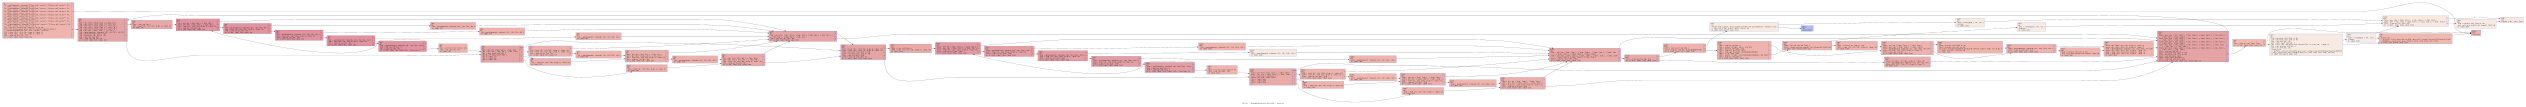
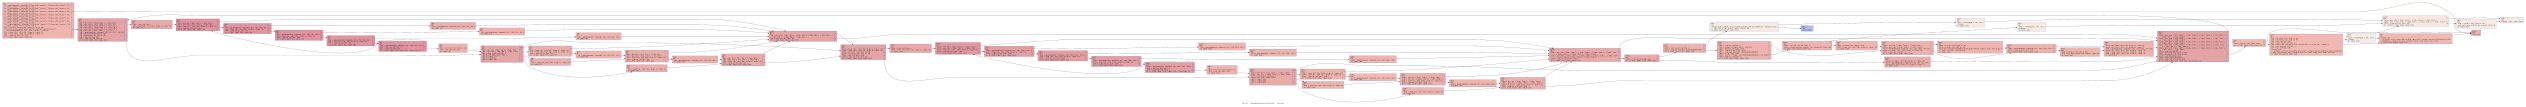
node "%17:": fillcolor #eed0c070 -> #de614d70
node "%162:": fillcolor #eed0c070 -> #d8564670
